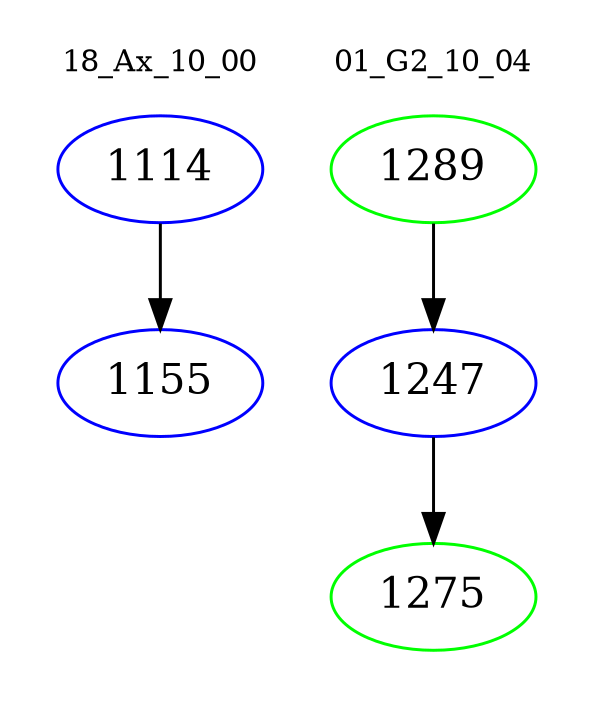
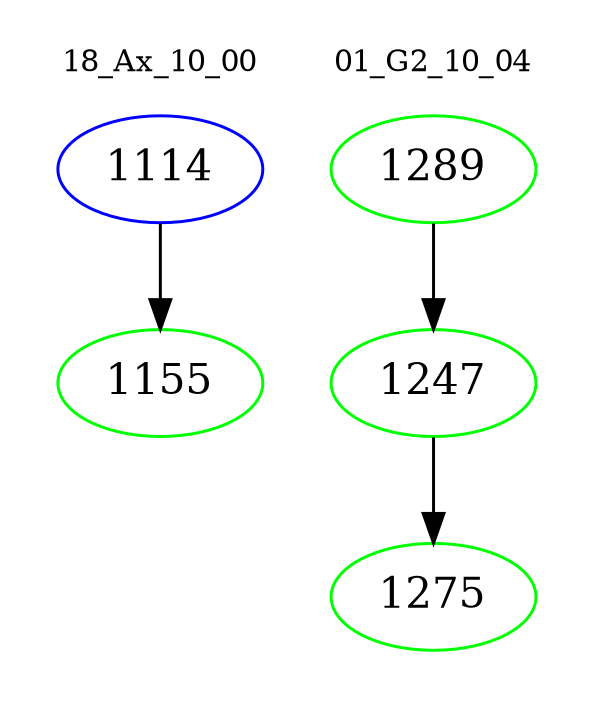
node "1155": color blue -> green
node "1247": color blue -> green
